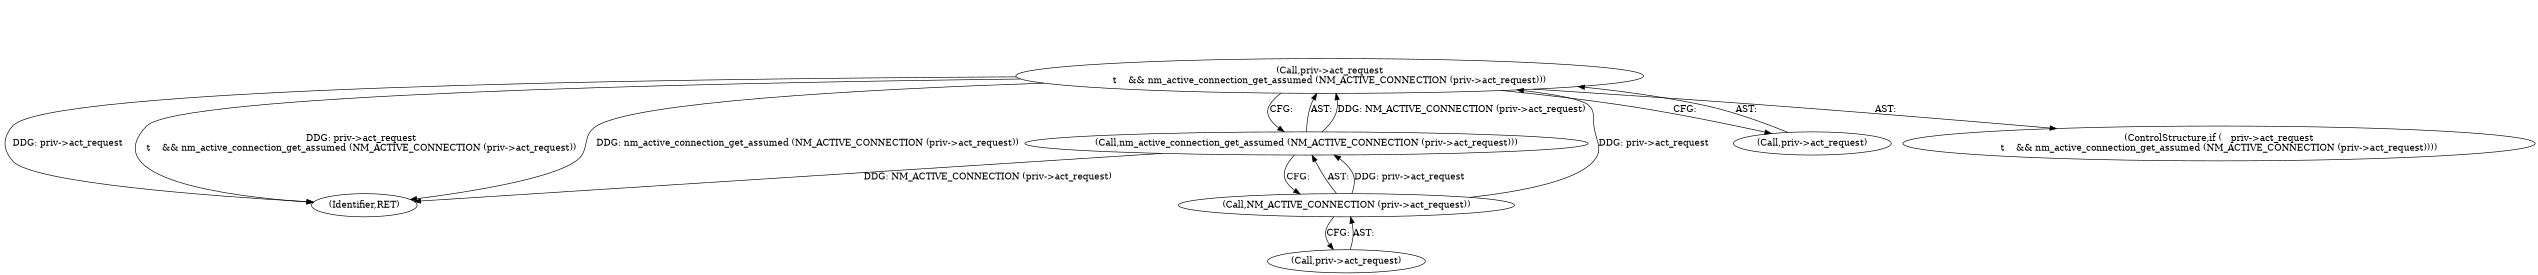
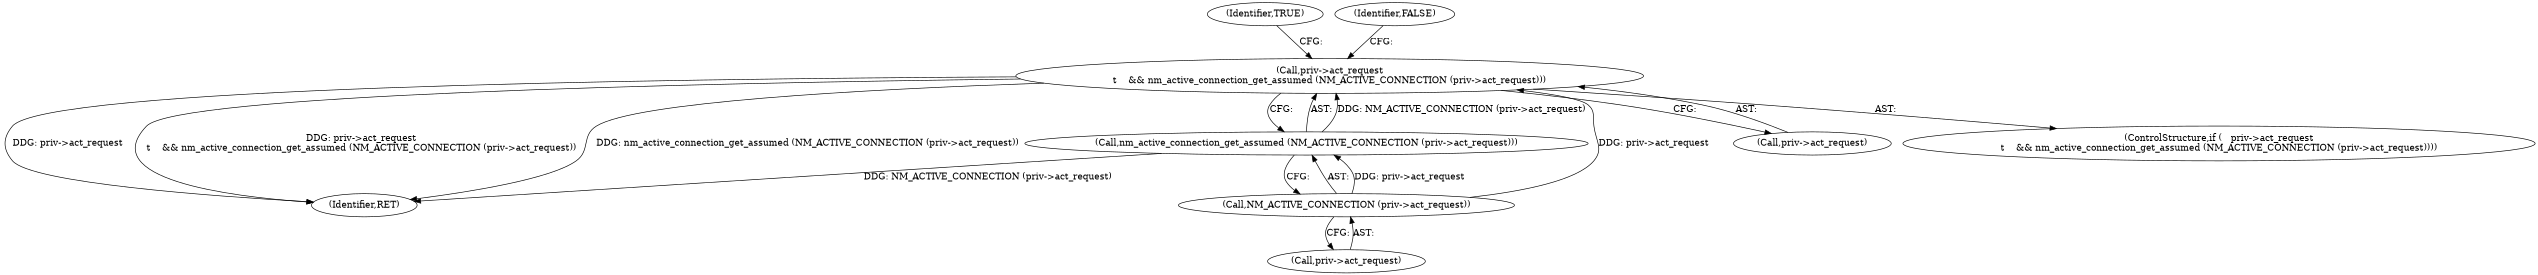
node "(Identifier,TRUE)": added
node "(Identifier,FALSE)": added
